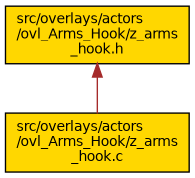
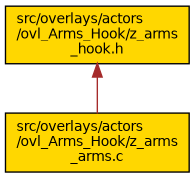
node "src/overlays/actors /ovl_Arms_Hook/z_arms _hook.c": label "src/overlays/actors /ovl_Arms_Hook/z_arms _hook.c" -> "src/overlays/actors /ovl_Arms_Hook/z_arms _arms.c"
